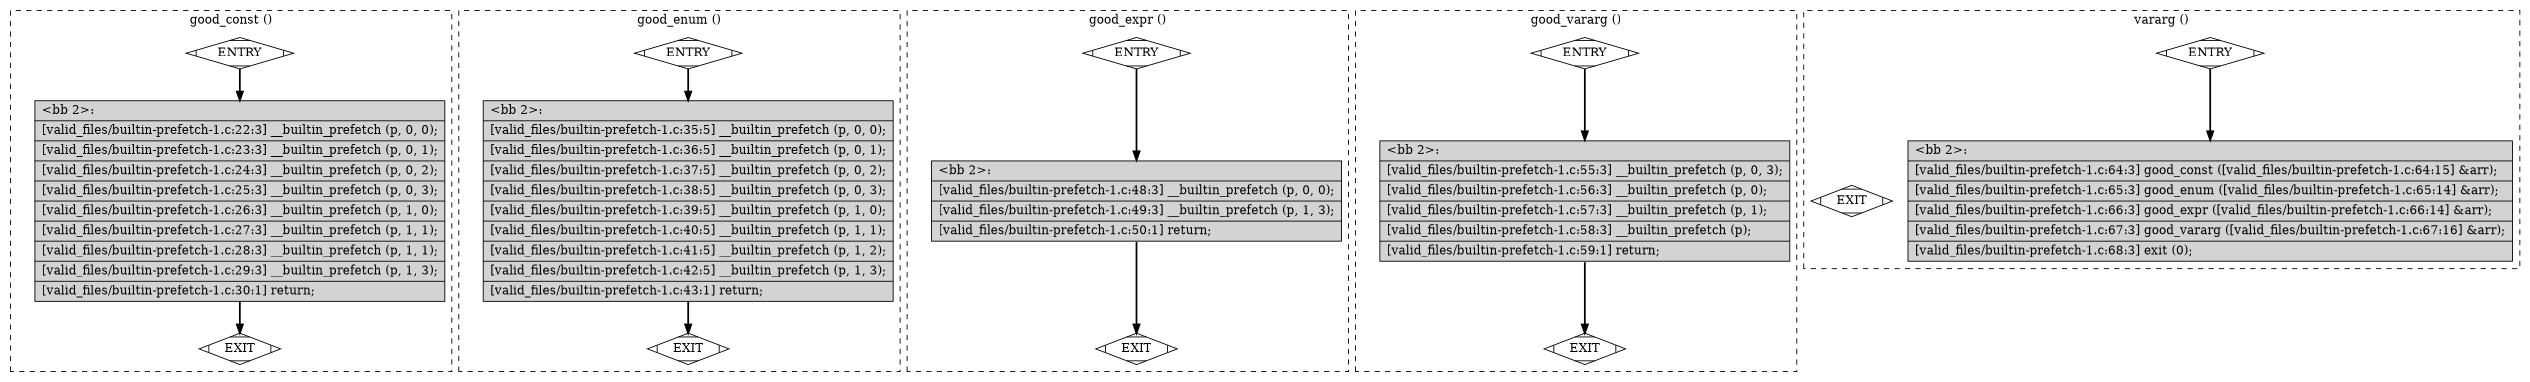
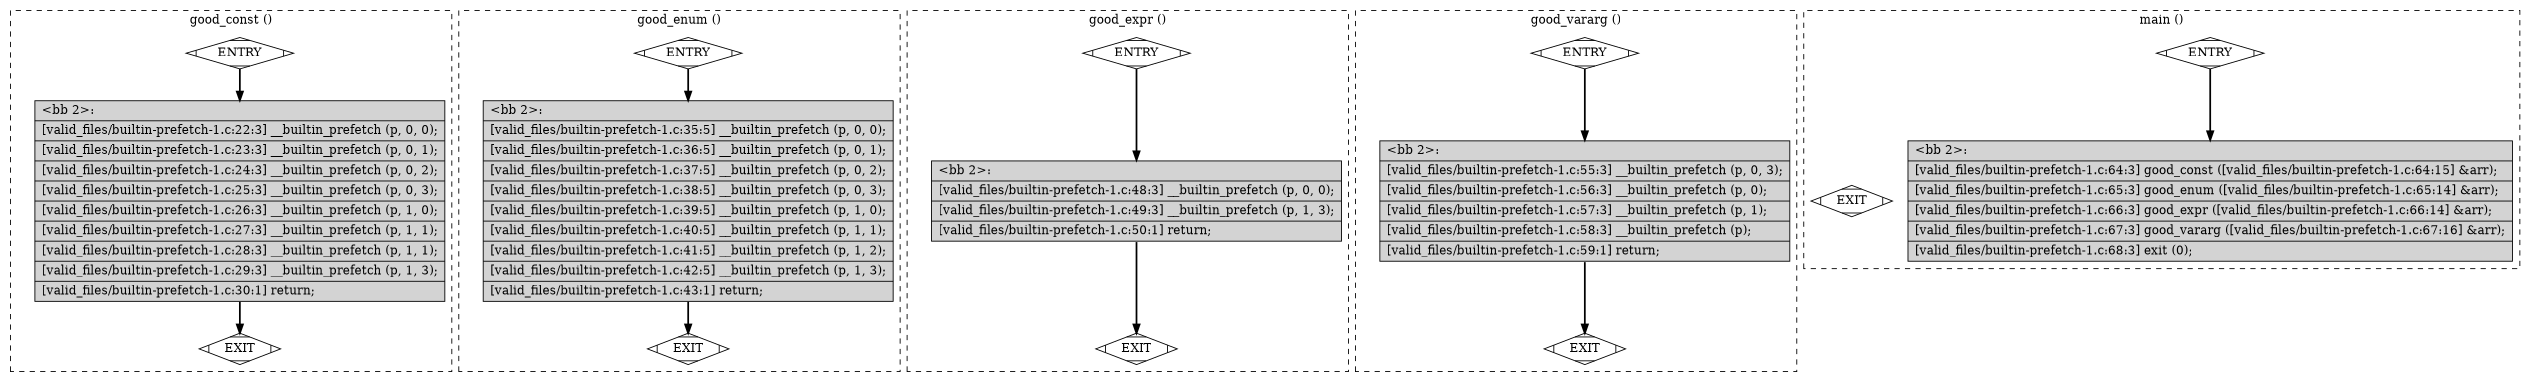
cluster "vararg ()": label "vararg ()" -> "main ()"
